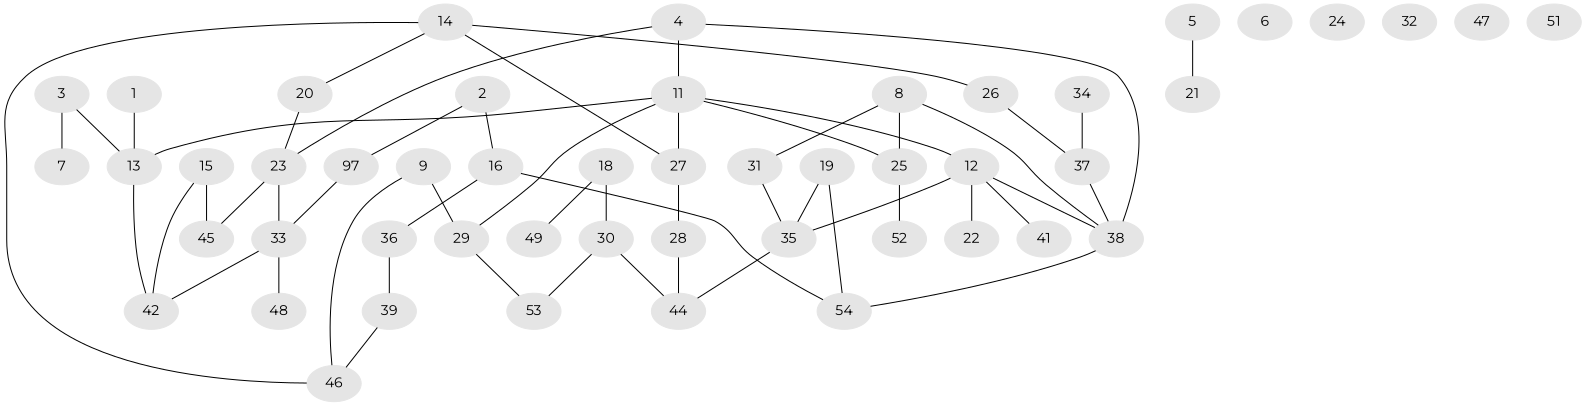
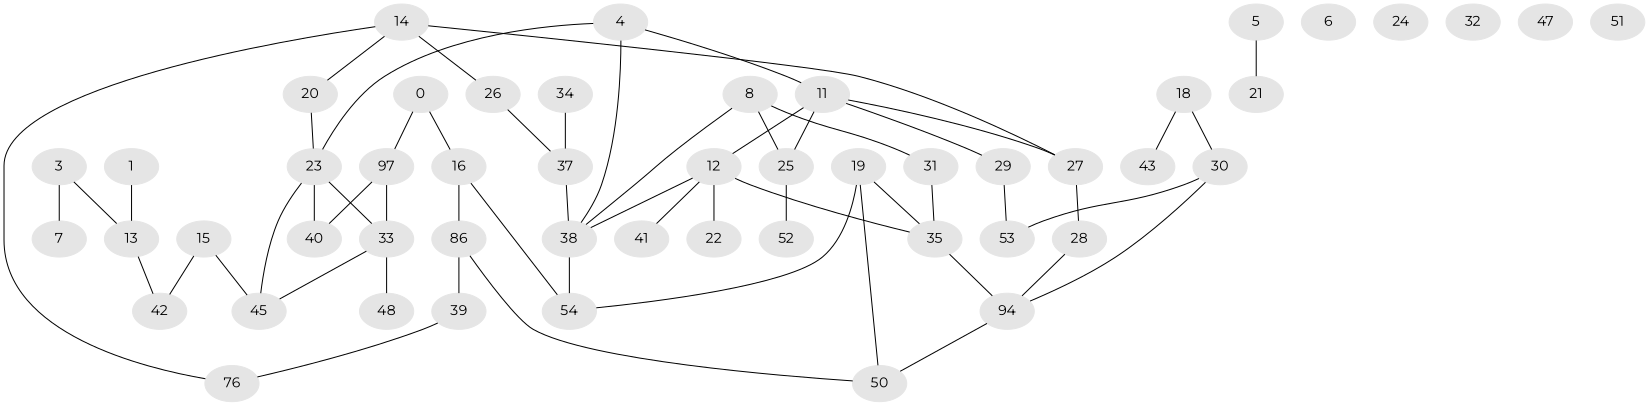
node "2": label "2" -> "0"
edge "11" -- "13": removed
node "9": removed
node "40": added
node "36": label "36" -> "86"
node "49": label "49" -> "43"
edge "33" -- "42": now "33" -- "45"
node "44": label "44" -> "94"
node "46": label "46" -> "76"
node "50": added
